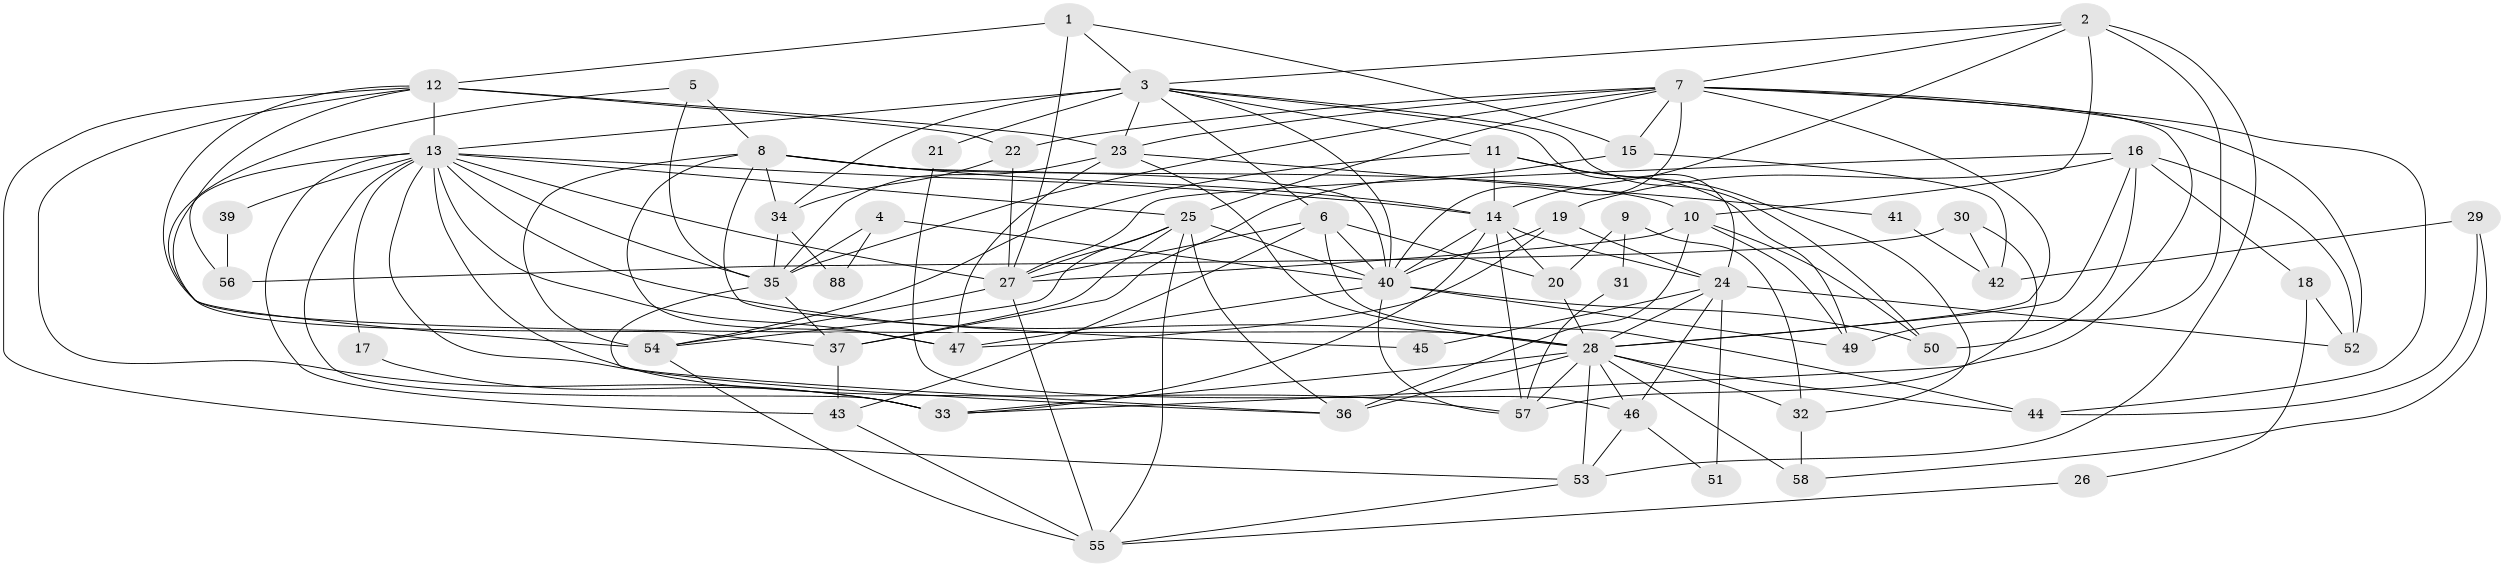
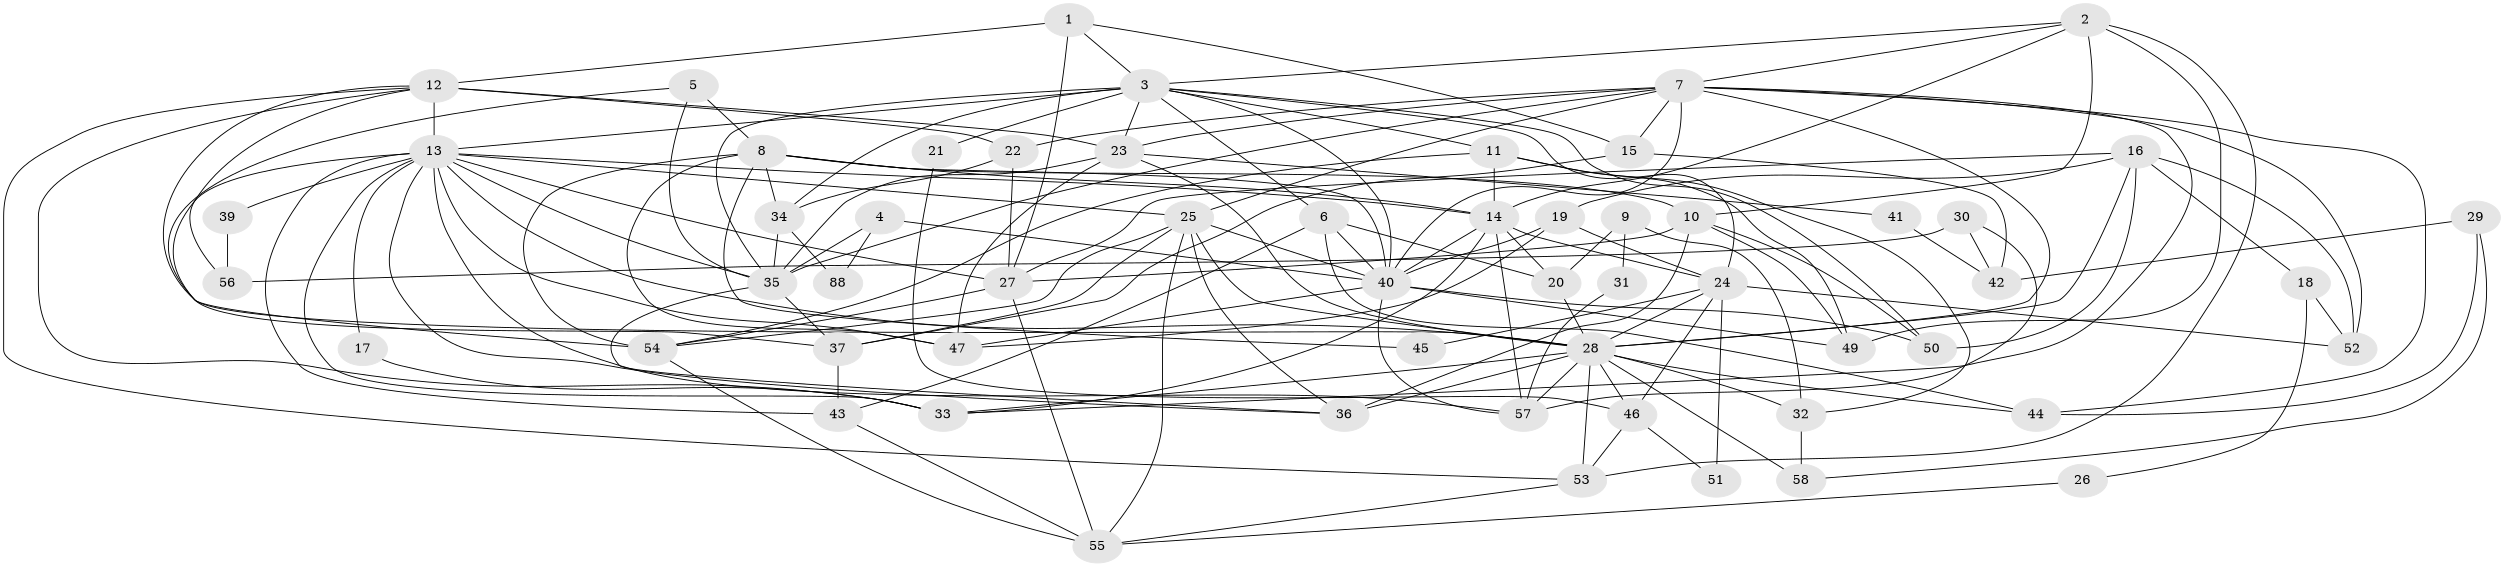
edge "3" -- "35": added
edge "6" -- "27": removed
edge "25" -- "27": now "25" -- "28"
